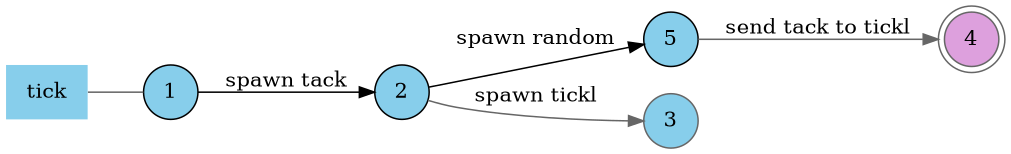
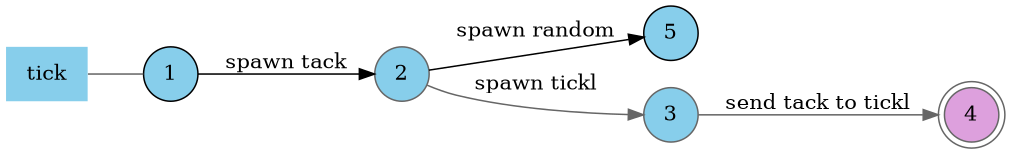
edge "5" -> "4": now "3" -> "4"
node "2": color black -> gray40
